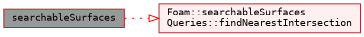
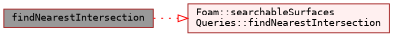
node "searchableSurfaces": label "searchableSurfaces" -> "findNearestIntersection"
